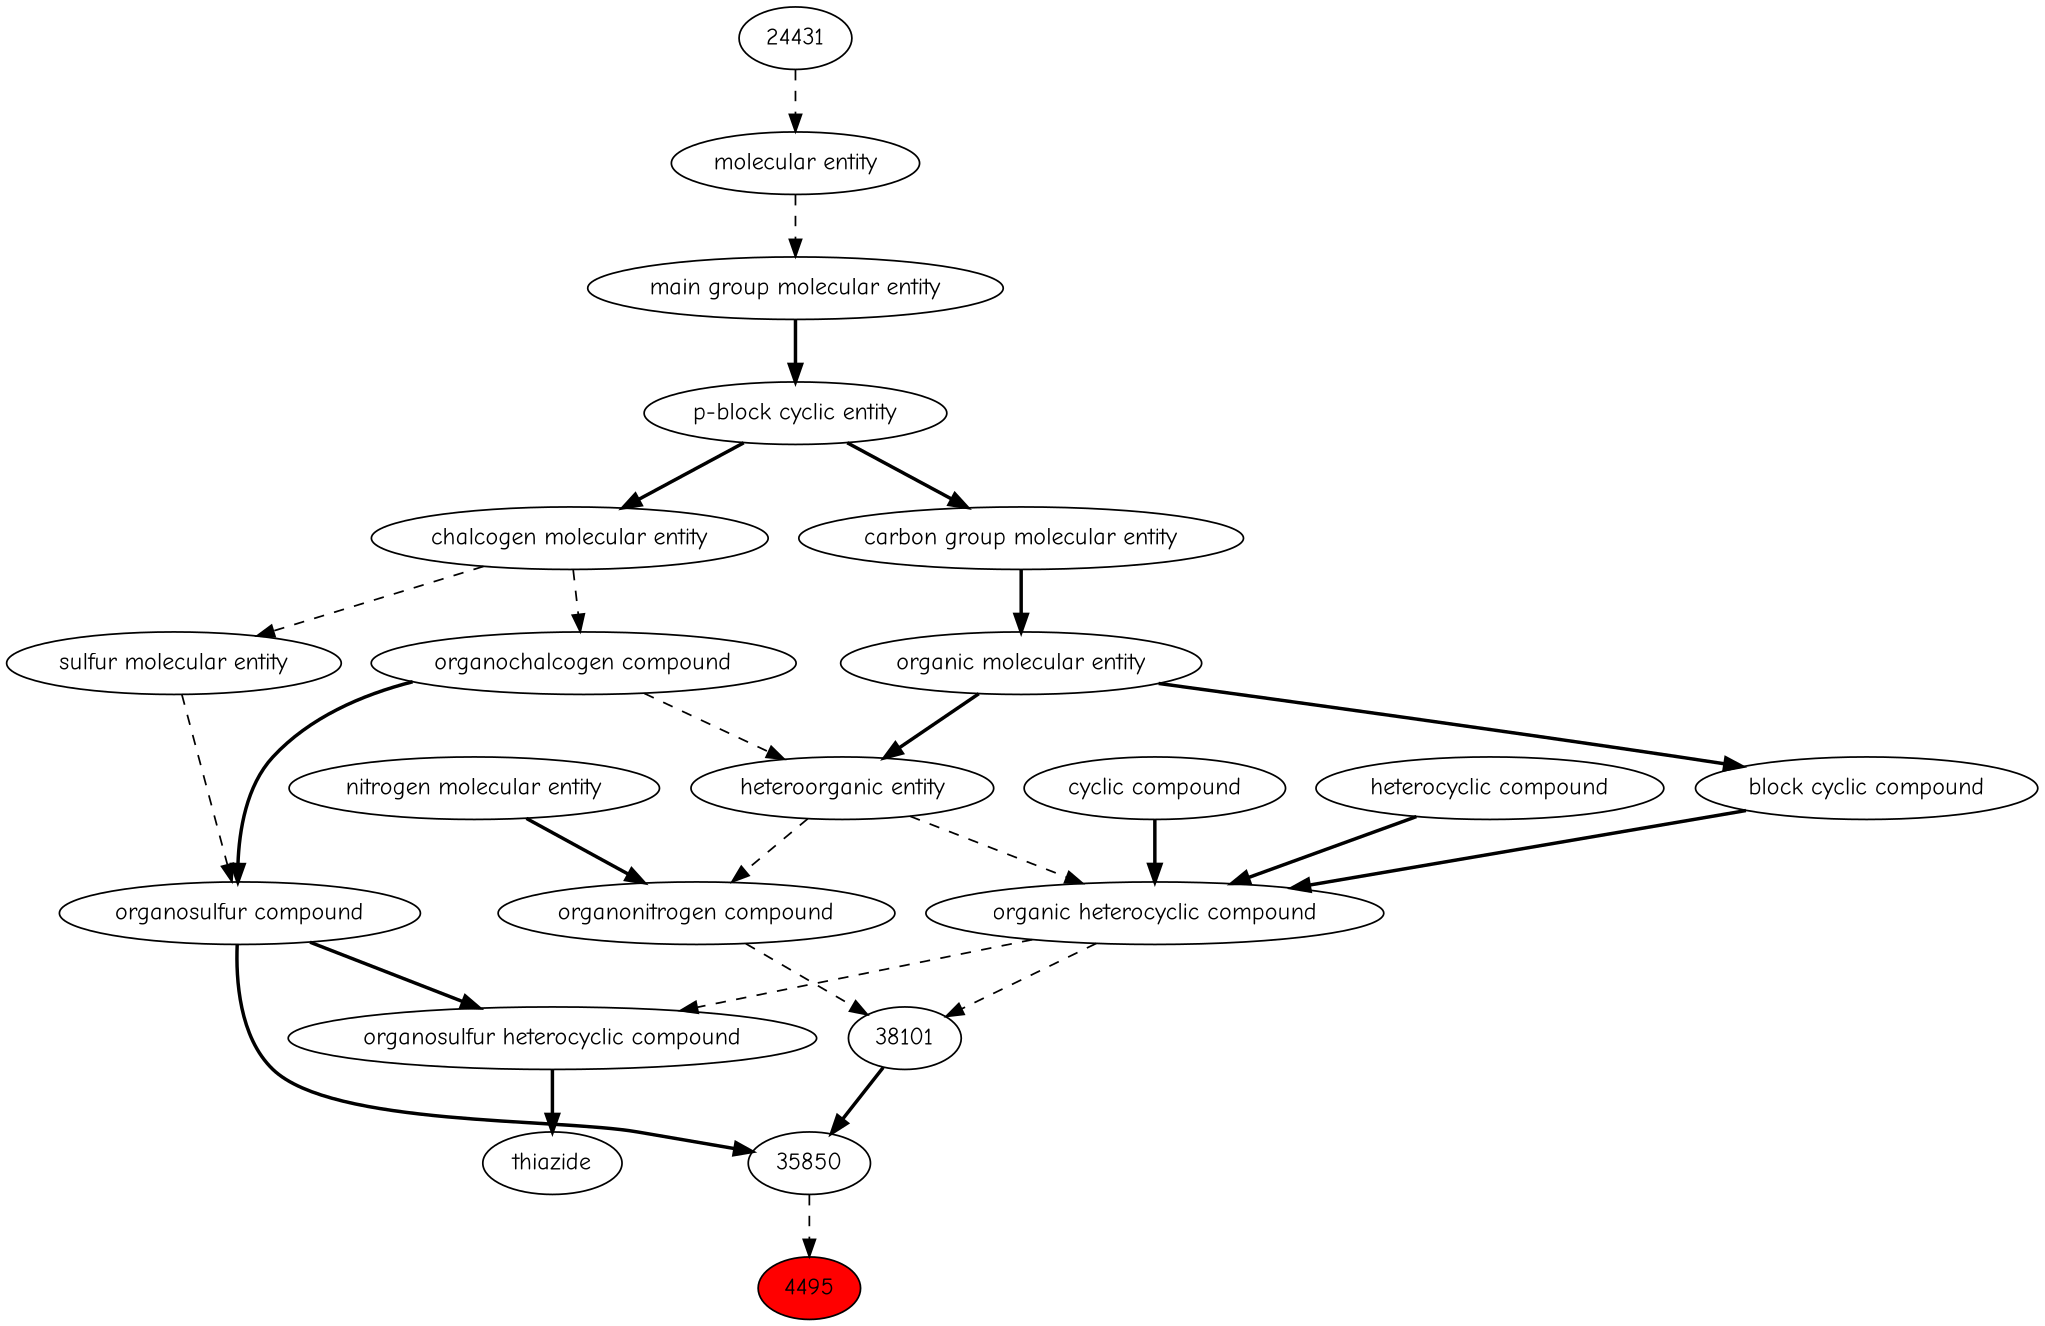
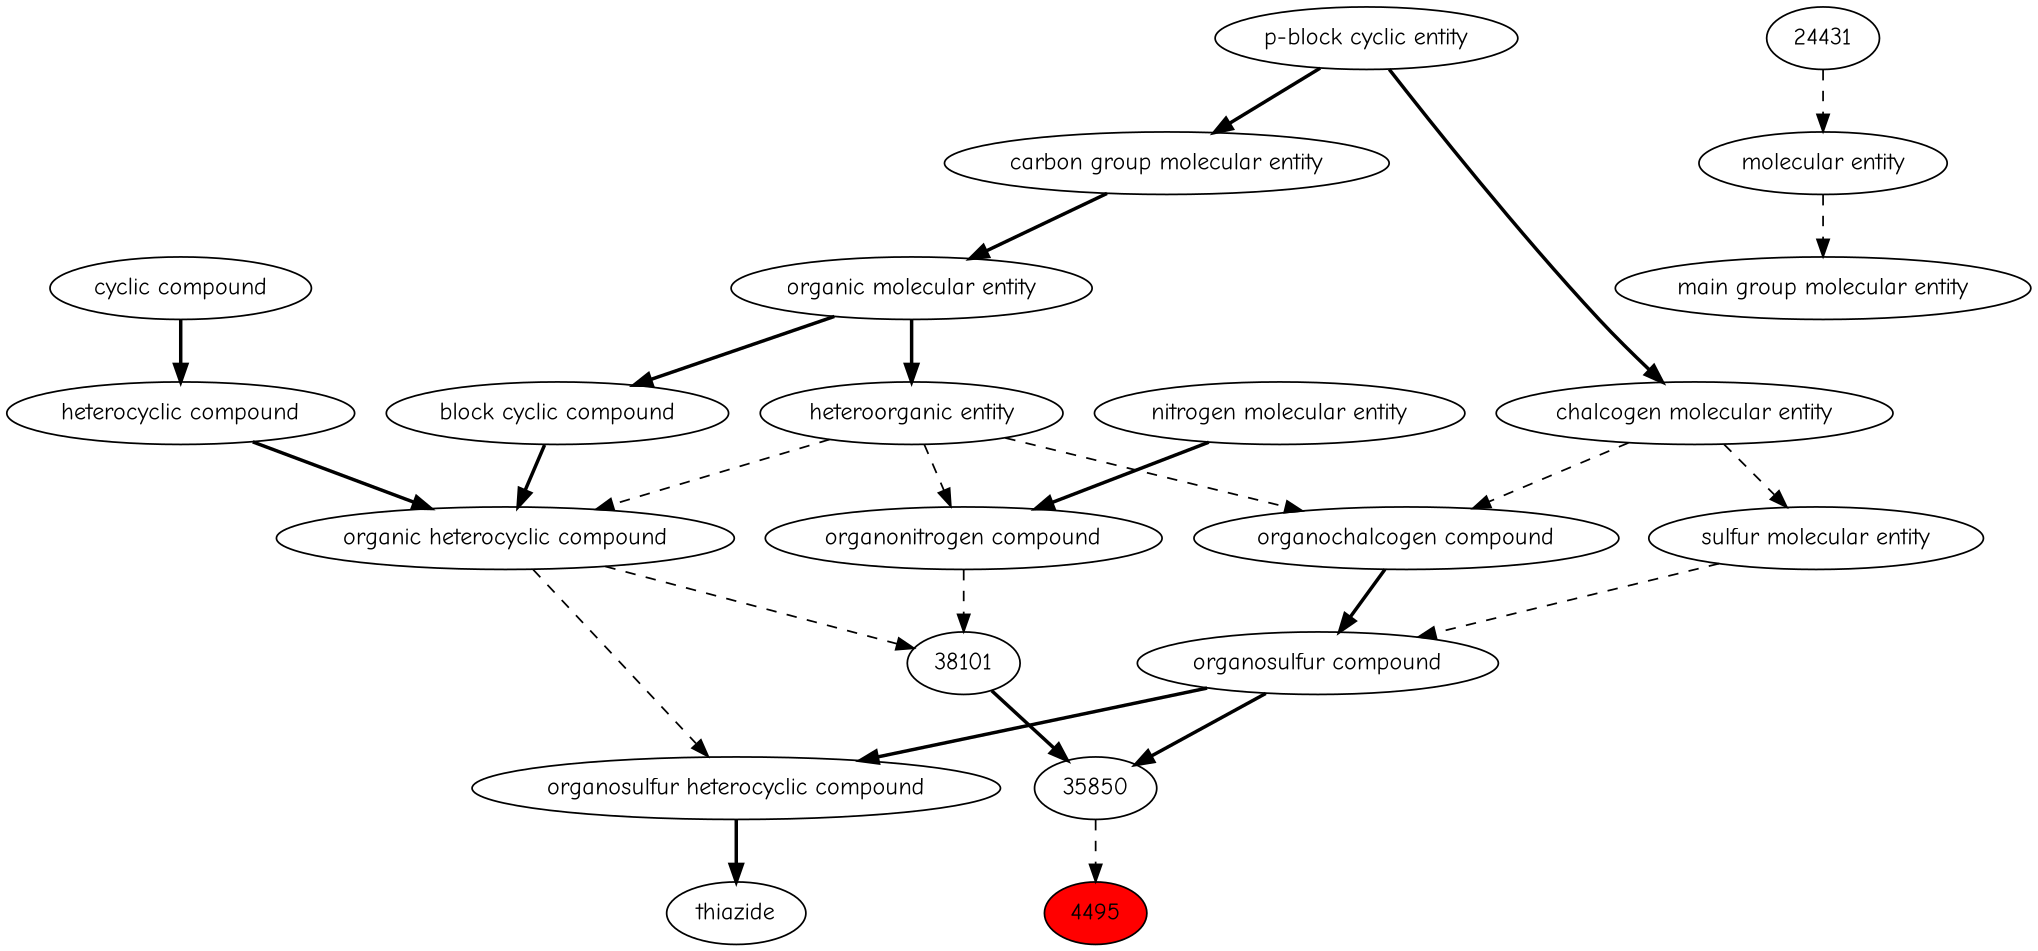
edge "main group molecular entity" -> "p-block cyclic entity": removed
edge "organochalcogen compound" -> "heteroorganic entity": reversed
edge "cyclic compound" -> "organic heterocyclic compound": now "cyclic compound" -> "heterocyclic compound"
